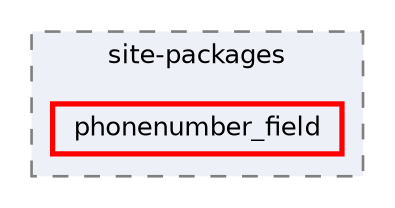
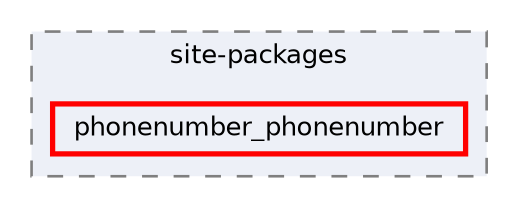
node "phonenumber_field": label "phonenumber_field" -> "phonenumber_phonenumber"
